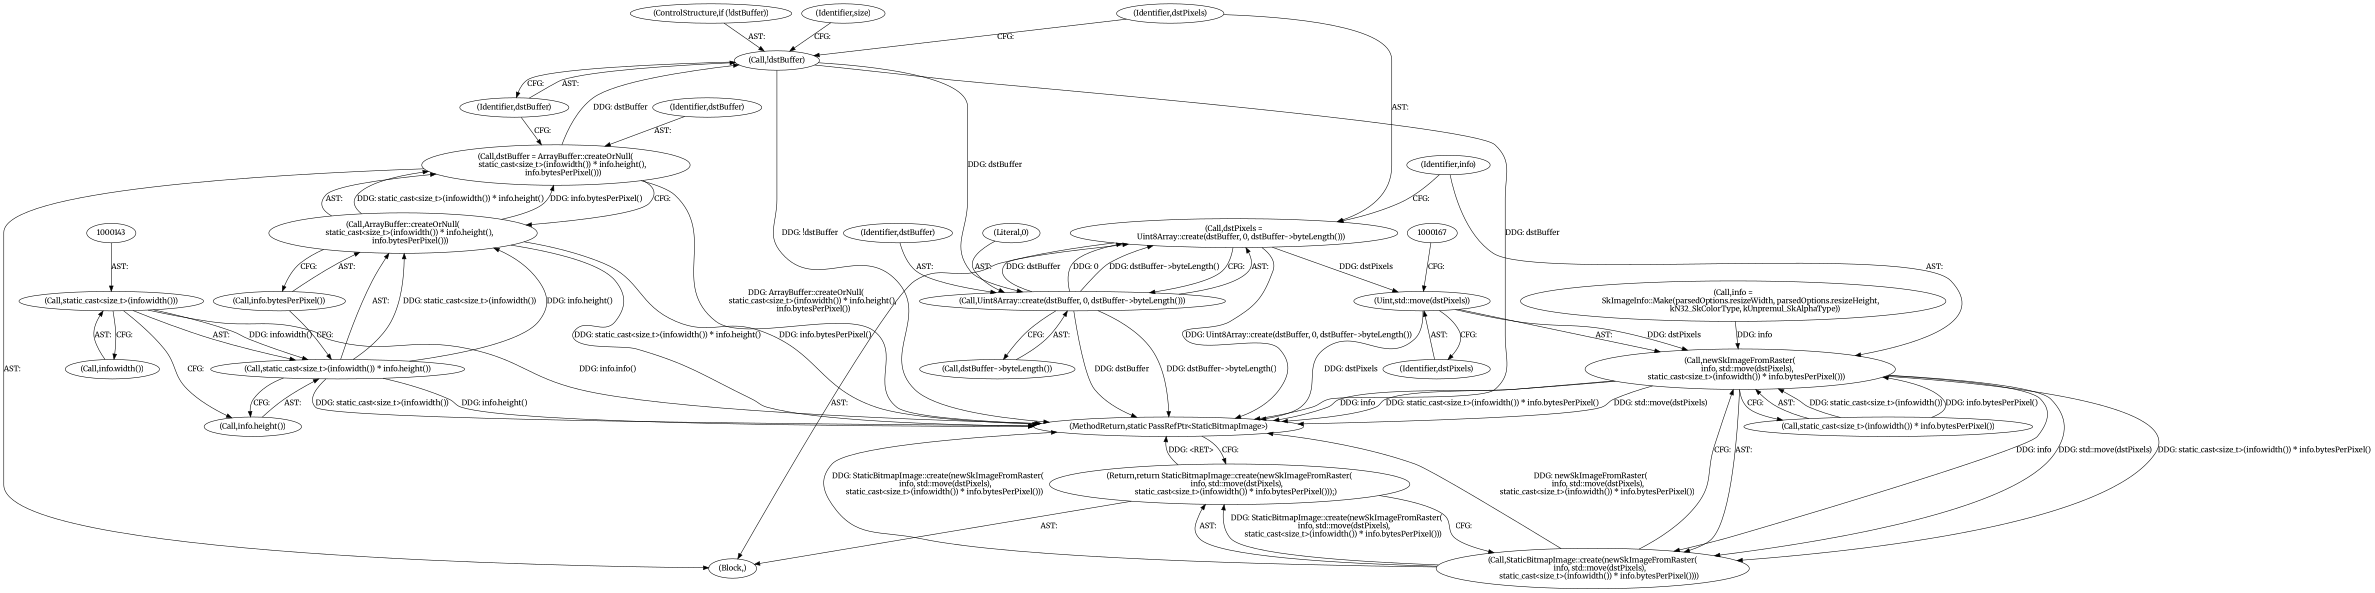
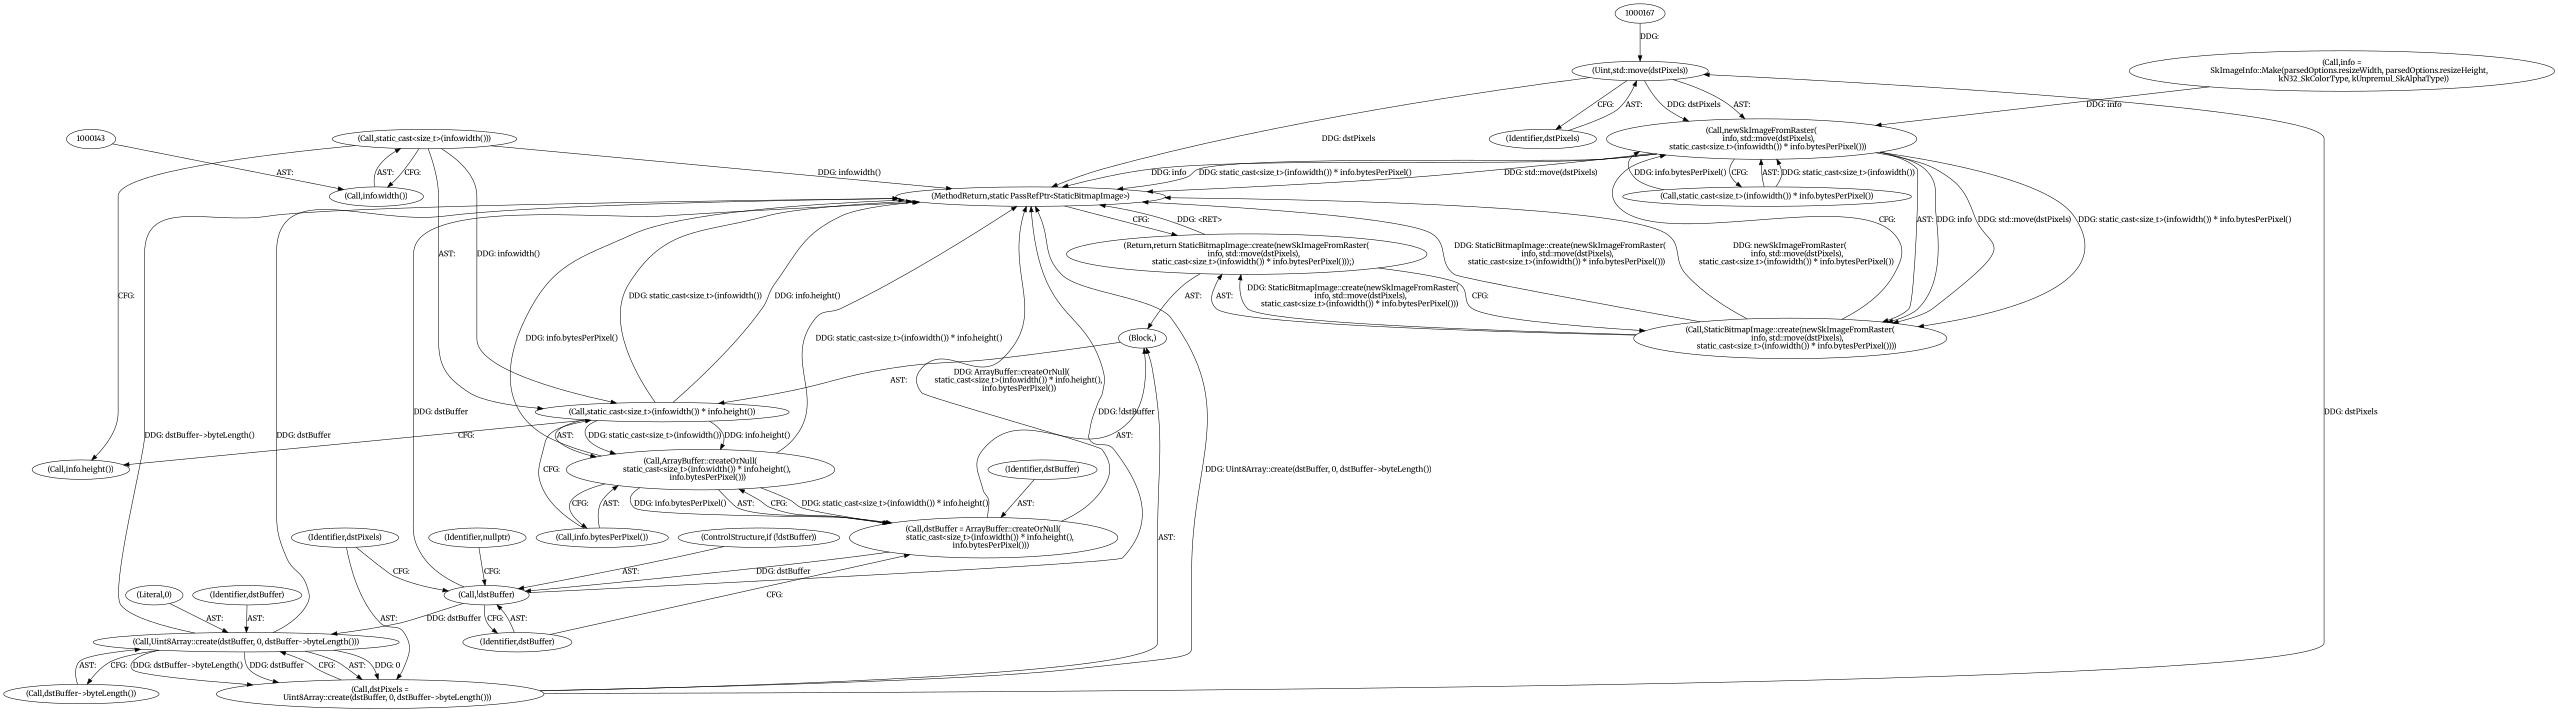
node "(Identifier,size)": label "(Identifier,size)" -> "(Identifier,nullptr)"
node "(Identifier,info)": removed
edge "1000143" -> "(Call,static_cast<size_t>(info.width()))": now "1000143" -> "(Call,info.width())"
edge "1000167" -> "(Uint,std::move(dstPixels))": label "CFG: " -> "DDG: "
edge "(Call,static_cast<size_t>(info.width()))" -> "(MethodReturn,static PassRefPtr<StaticBitmapImage>)": label "DDG: info.info()" -> "DDG: info.width()"
edge "(Call,info.height())" -> "(Call,static_cast<size_t>(info.width()) * info.height())": now "(Block,)" -> "(Call,static_cast<size_t>(info.width()) * info.height())"
